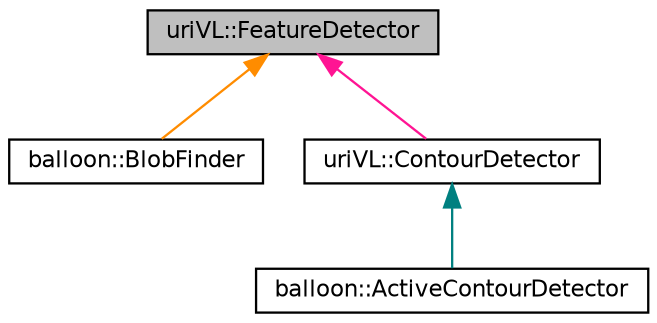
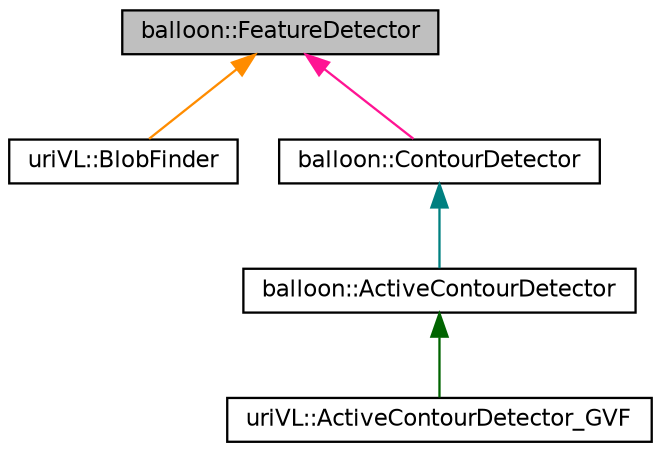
node "uriVL::FeatureDetector": label "uriVL::FeatureDetector" -> "balloon::FeatureDetector"
node "balloon::BlobFinder": label "balloon::BlobFinder" -> "uriVL::BlobFinder"
node "uriVL::ContourDetector": label "uriVL::ContourDetector" -> "balloon::ContourDetector"
node "uriVL::ActiveContourDetector_GVF": added
